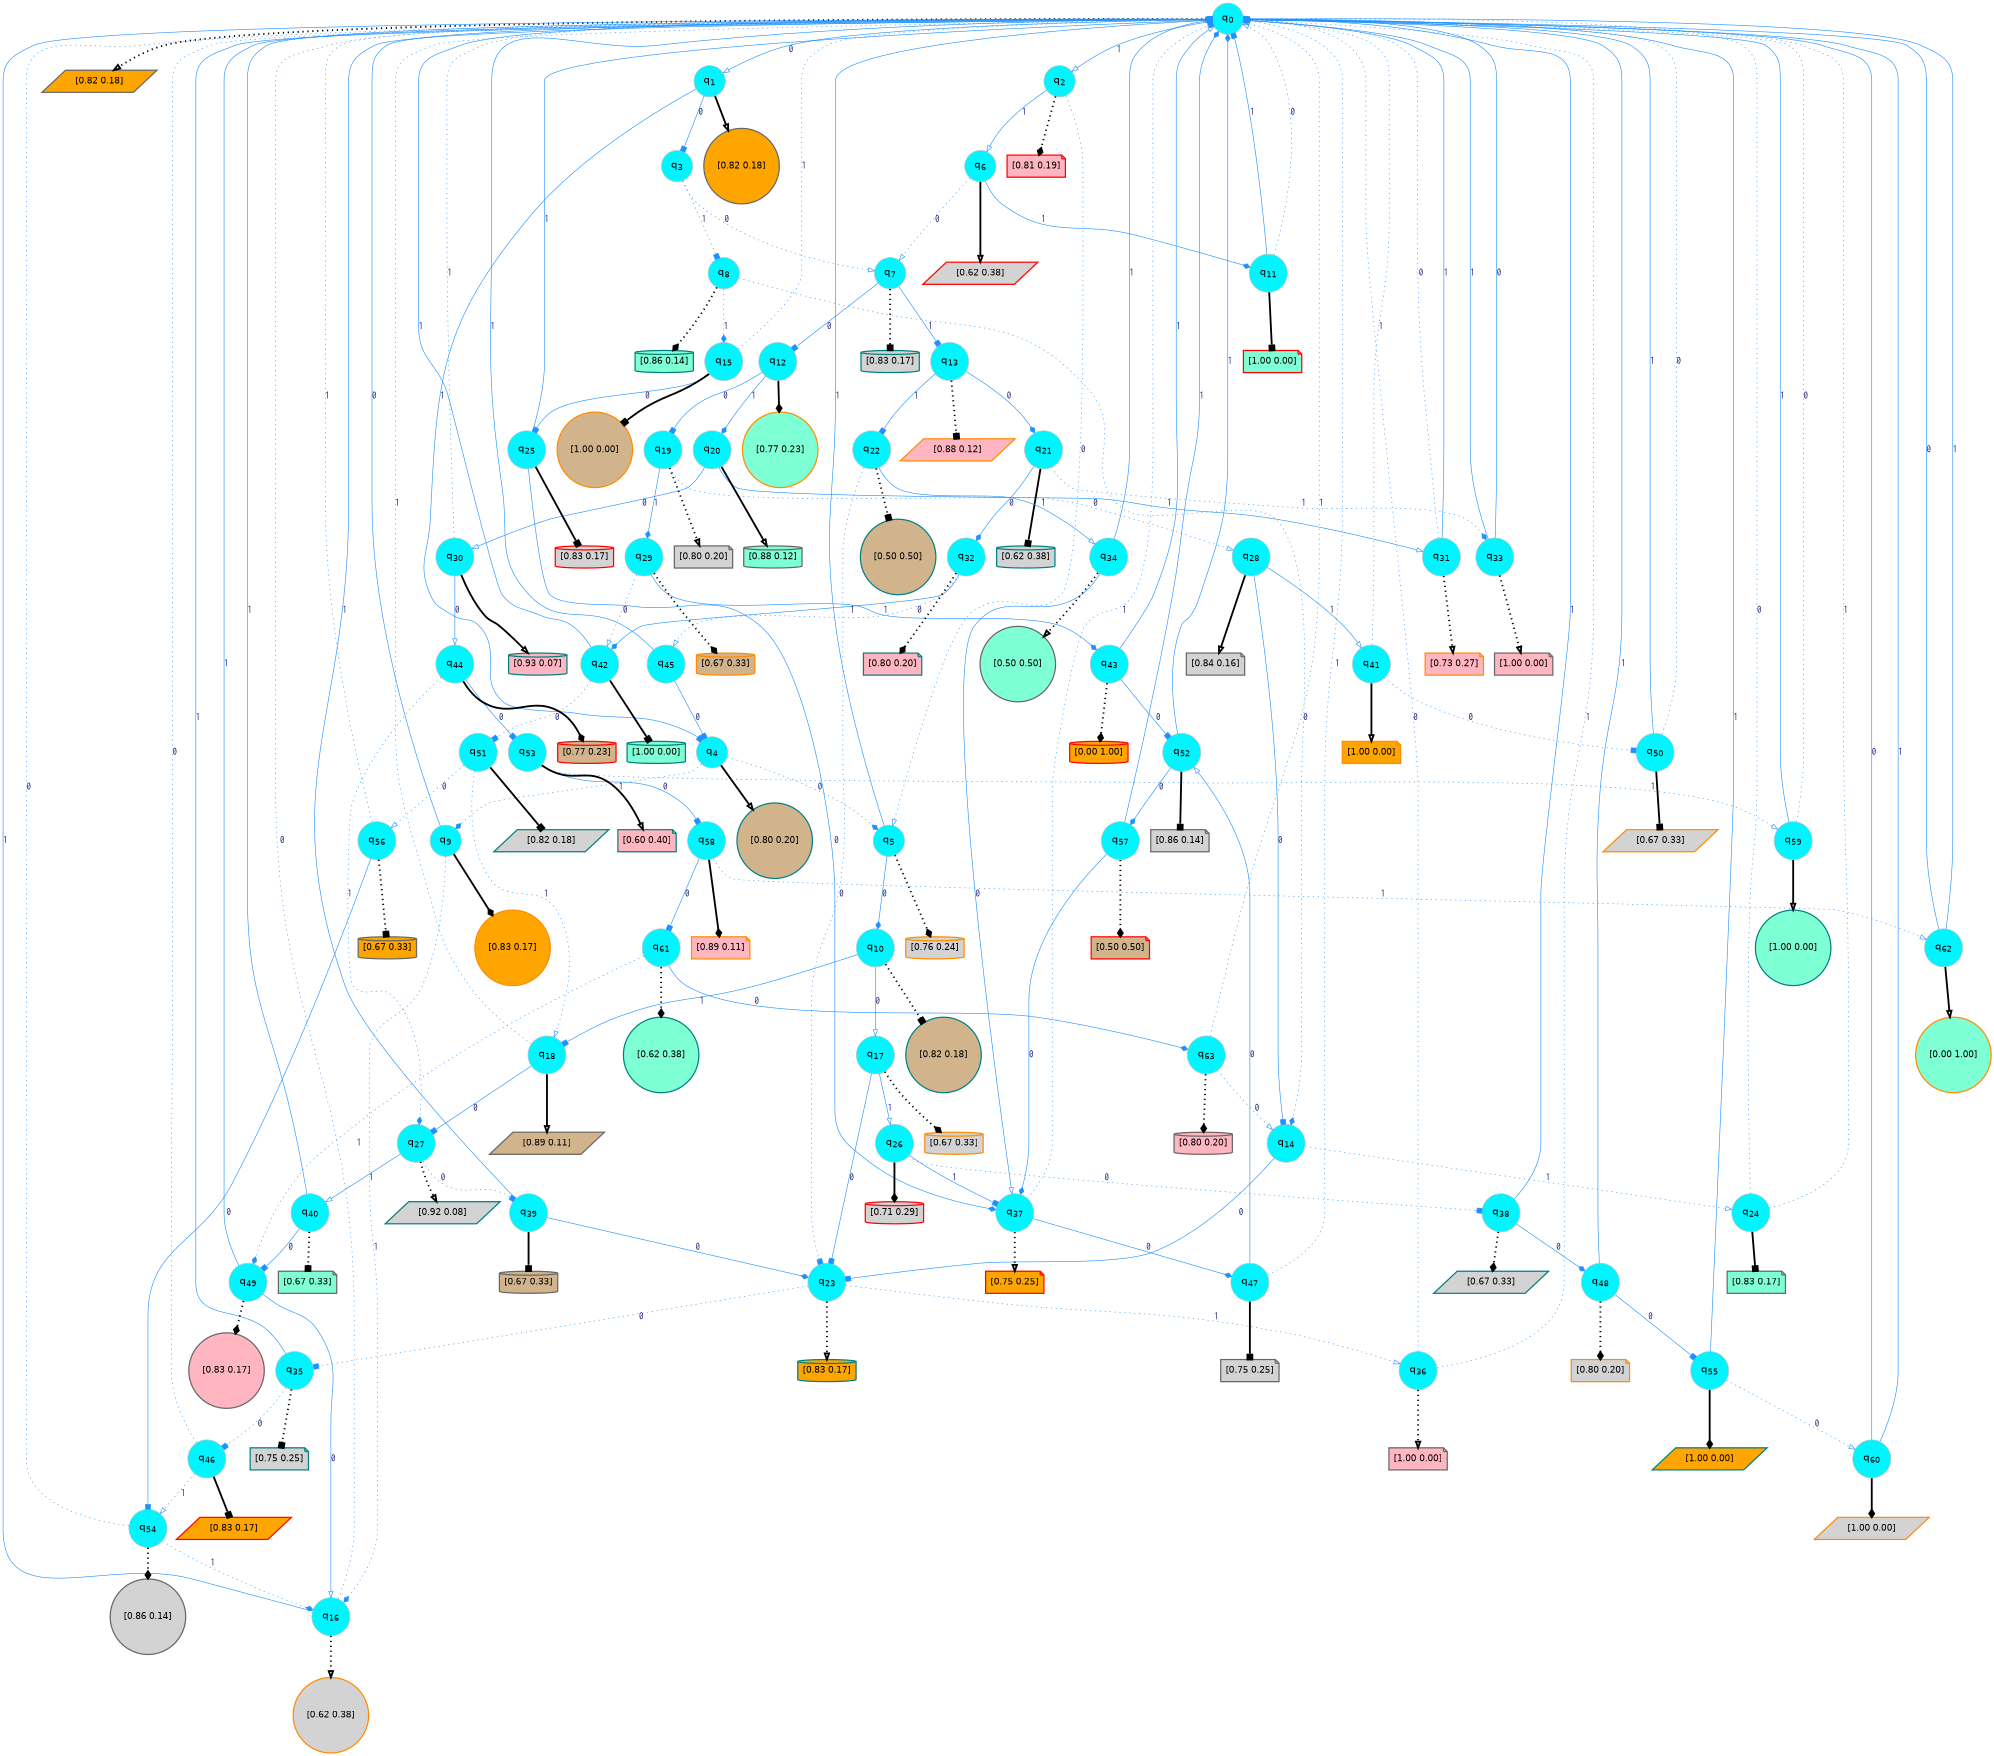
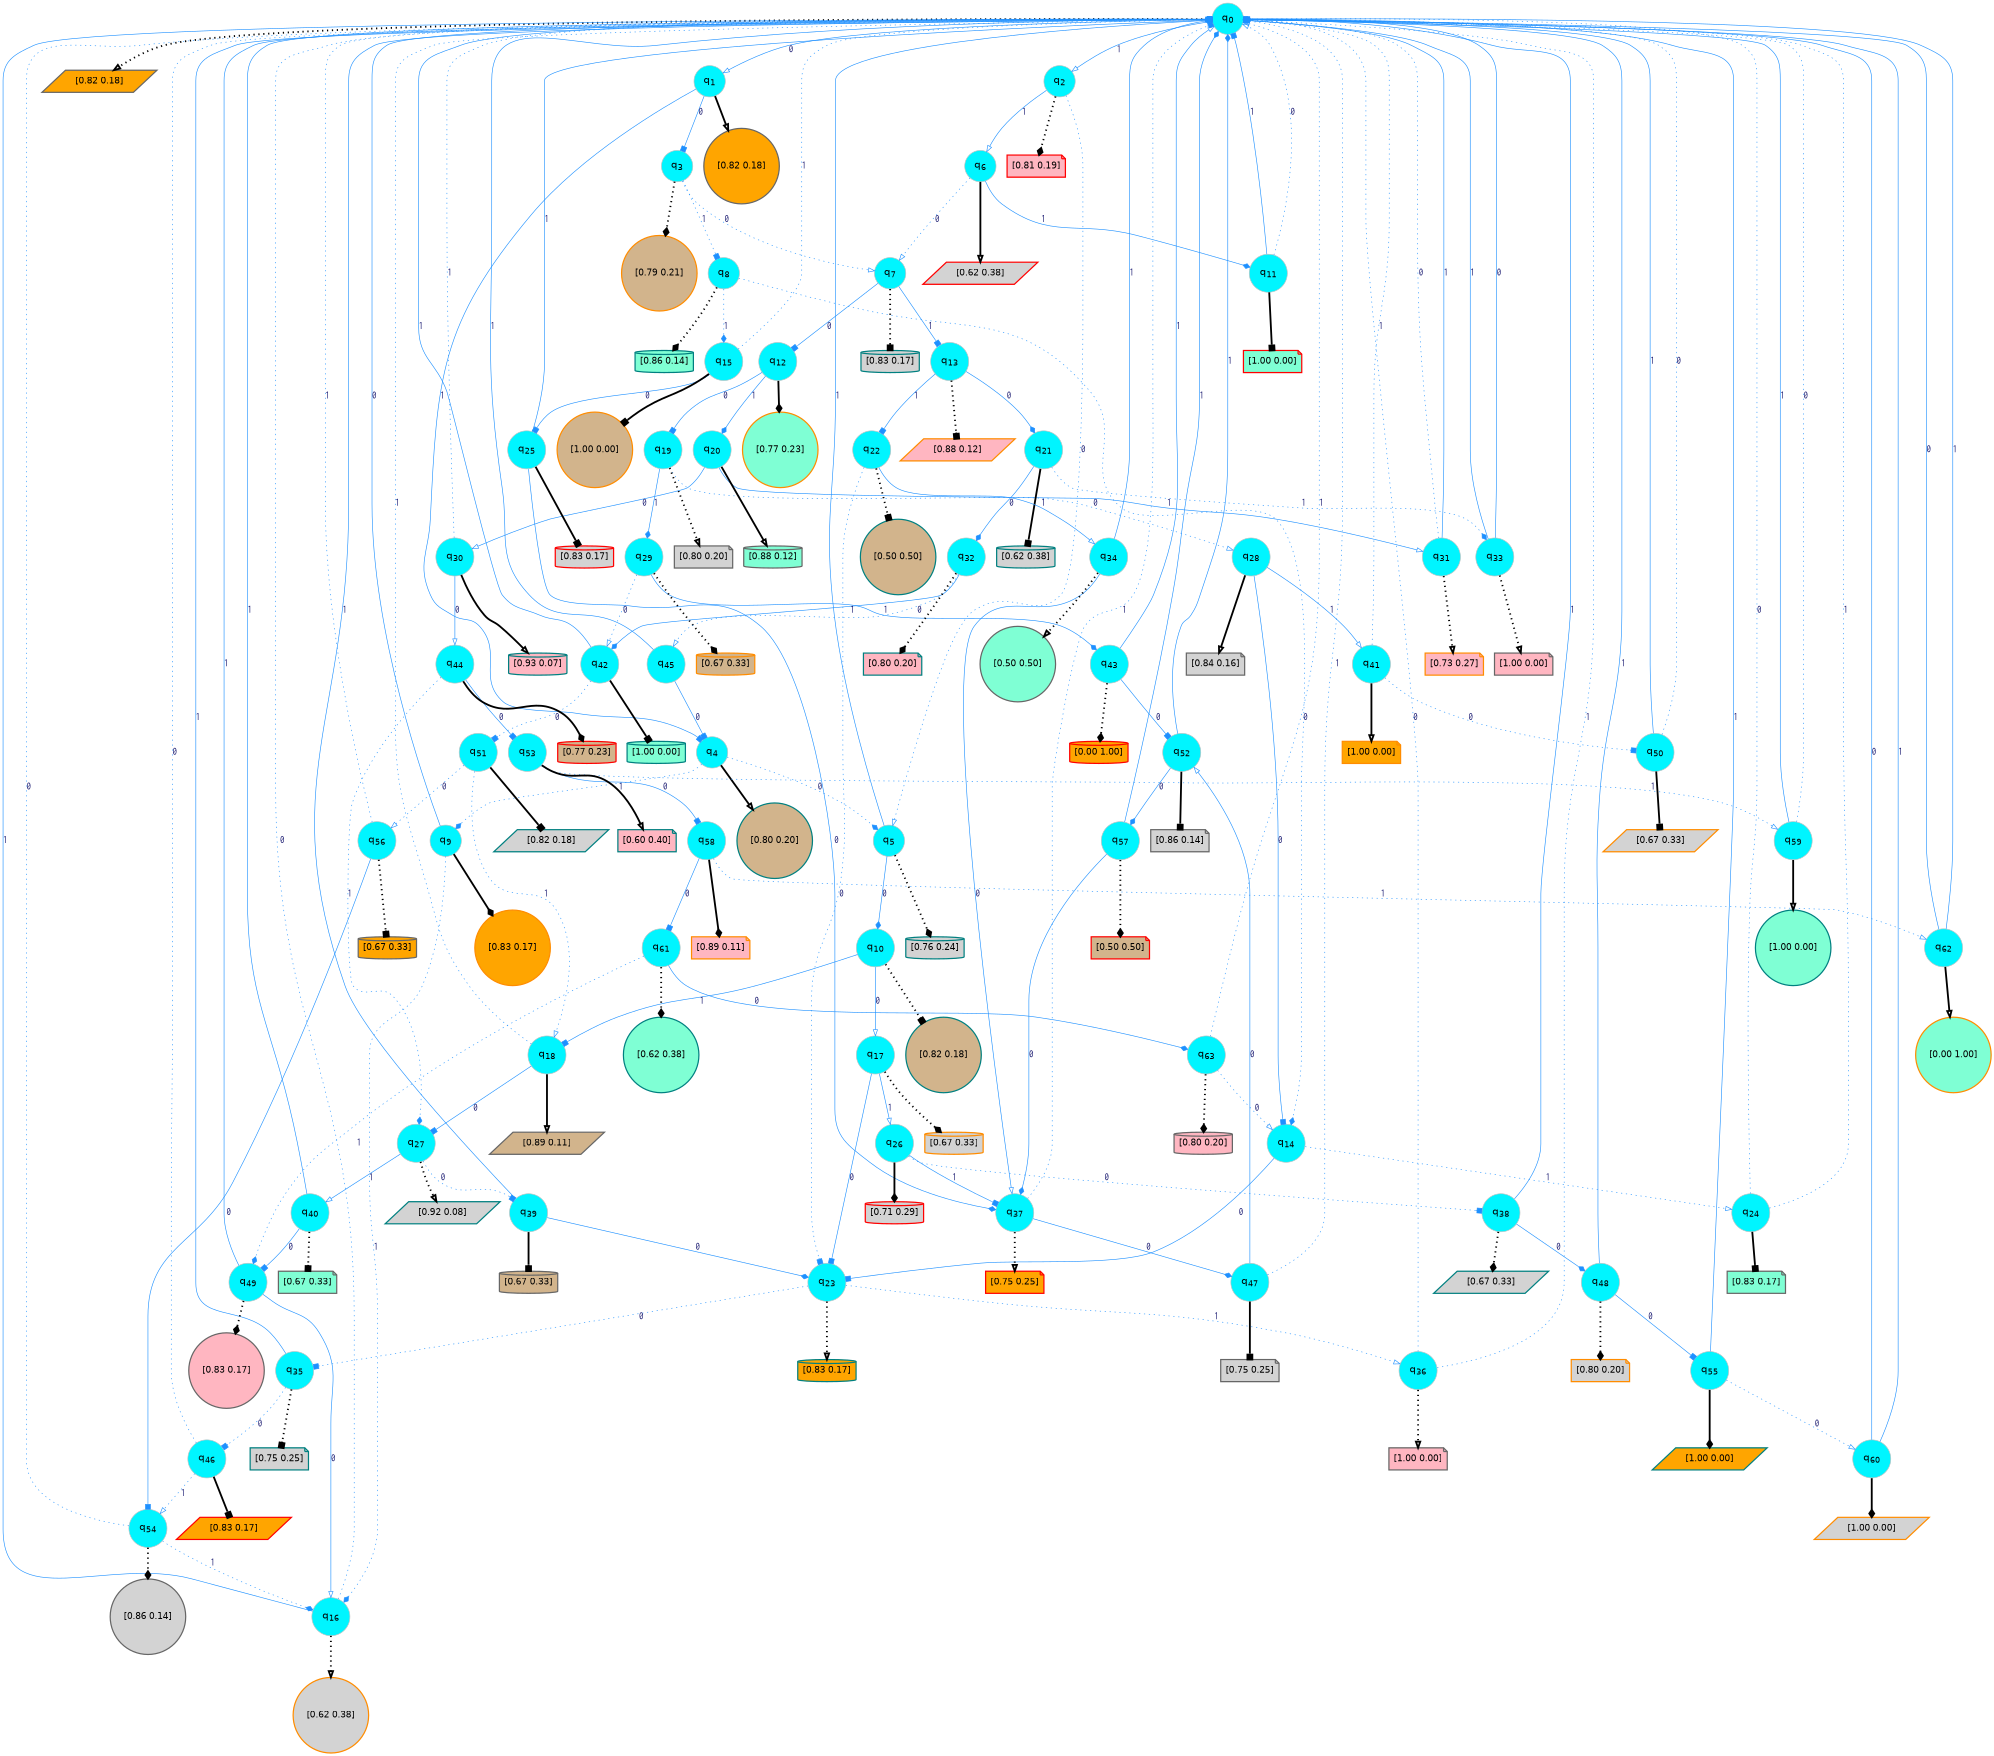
node "[0.79 0.21]": added
node "[0.76 0.24]": color darkorange -> teal
